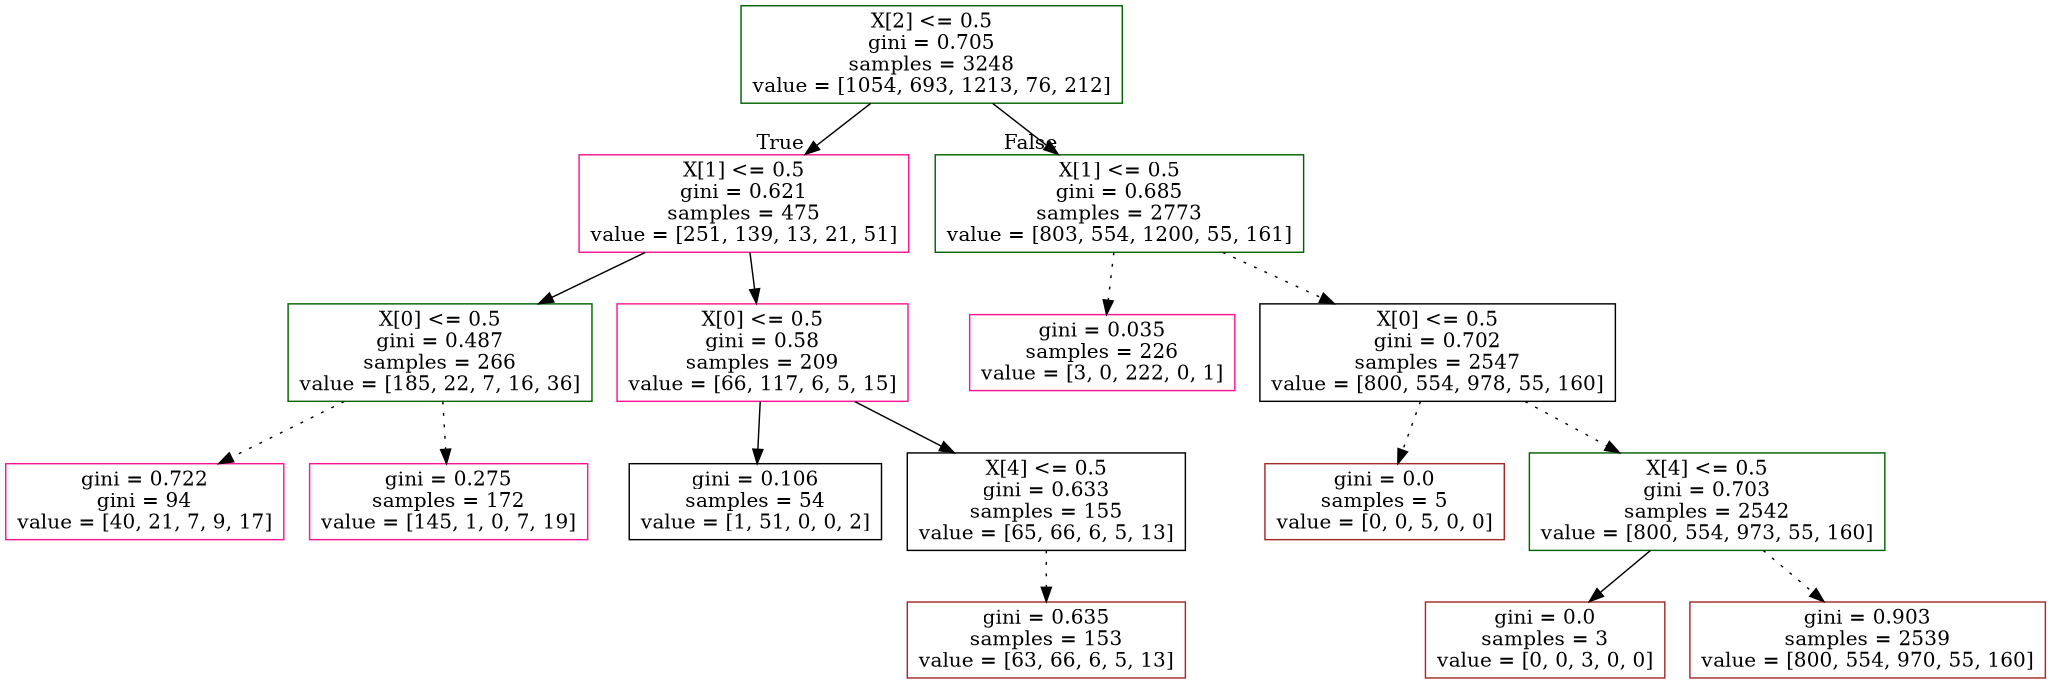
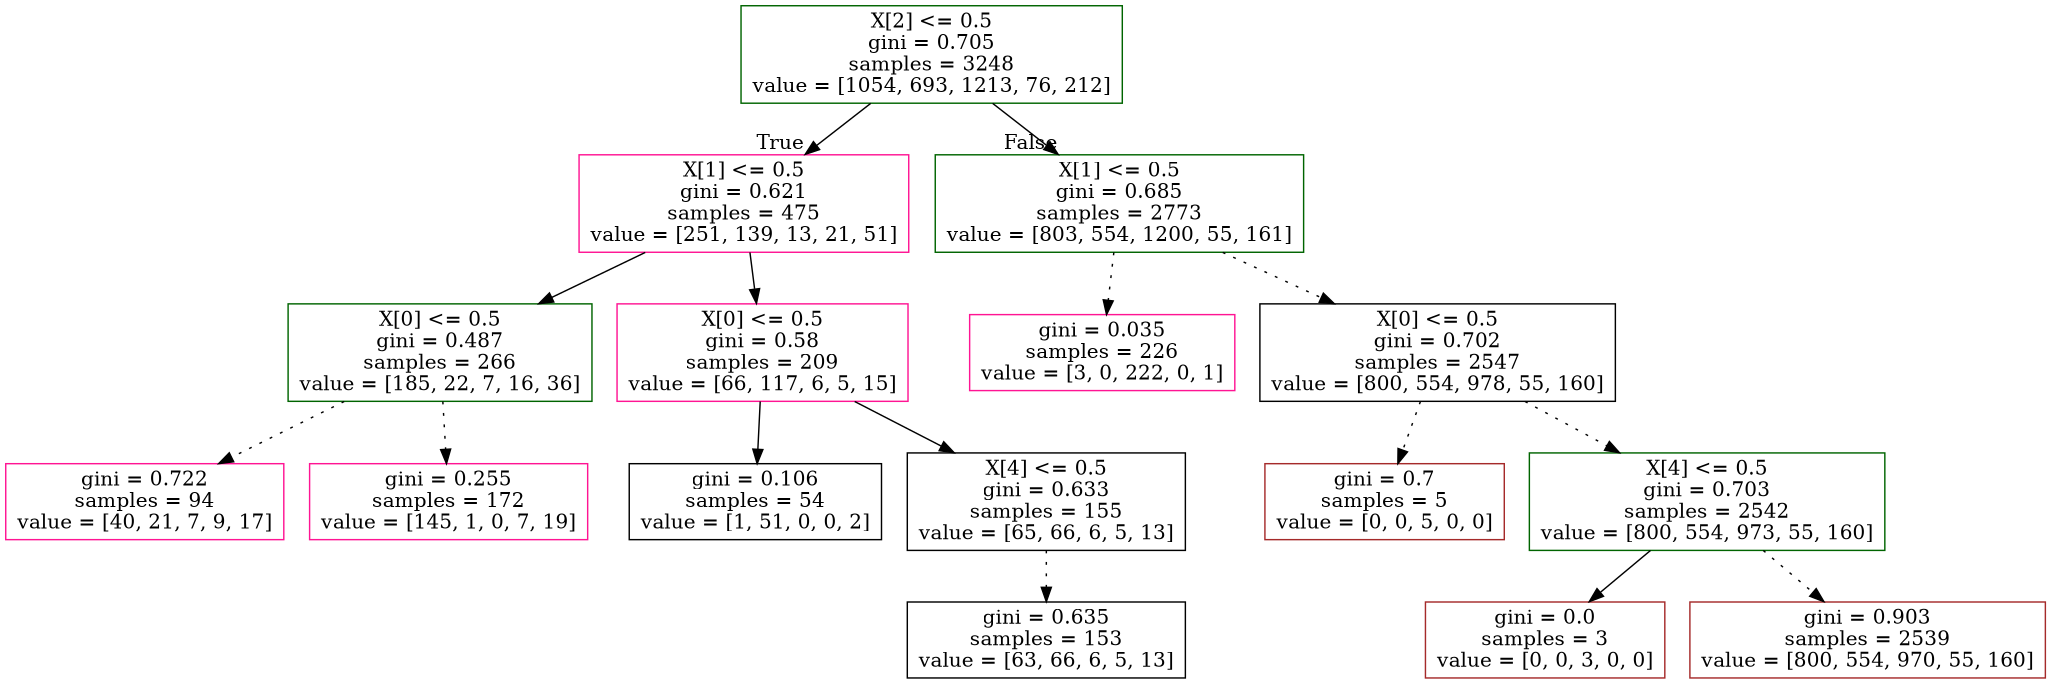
node "gini = 0.722 gini = 94 value = [40, 21, 7, 9, 17]": label "gini = 0.722 gini = 94 value = [40, 21, 7, 9, 17]" -> "gini = 0.722 samples = 94 value = [40, 21, 7, 9, 17]"
node "gini = 0.275 samples = 172 value = [145, 1, 0, 7, 19]": label "gini = 0.275 samples = 172 value = [145, 1, 0, 7, 19]" -> "gini = 0.255 samples = 172 value = [145, 1, 0, 7, 19]"
node "gini = 0.0 samples = 5 value = [0, 0, 5, 0, 0]": label "gini = 0.0 samples = 5 value = [0, 0, 5, 0, 0]" -> "gini = 0.7 samples = 5 value = [0, 0, 5, 0, 0]"
node "gini = 0.635 samples = 153 value = [63, 66, 6, 5, 13]": color brown -> black
